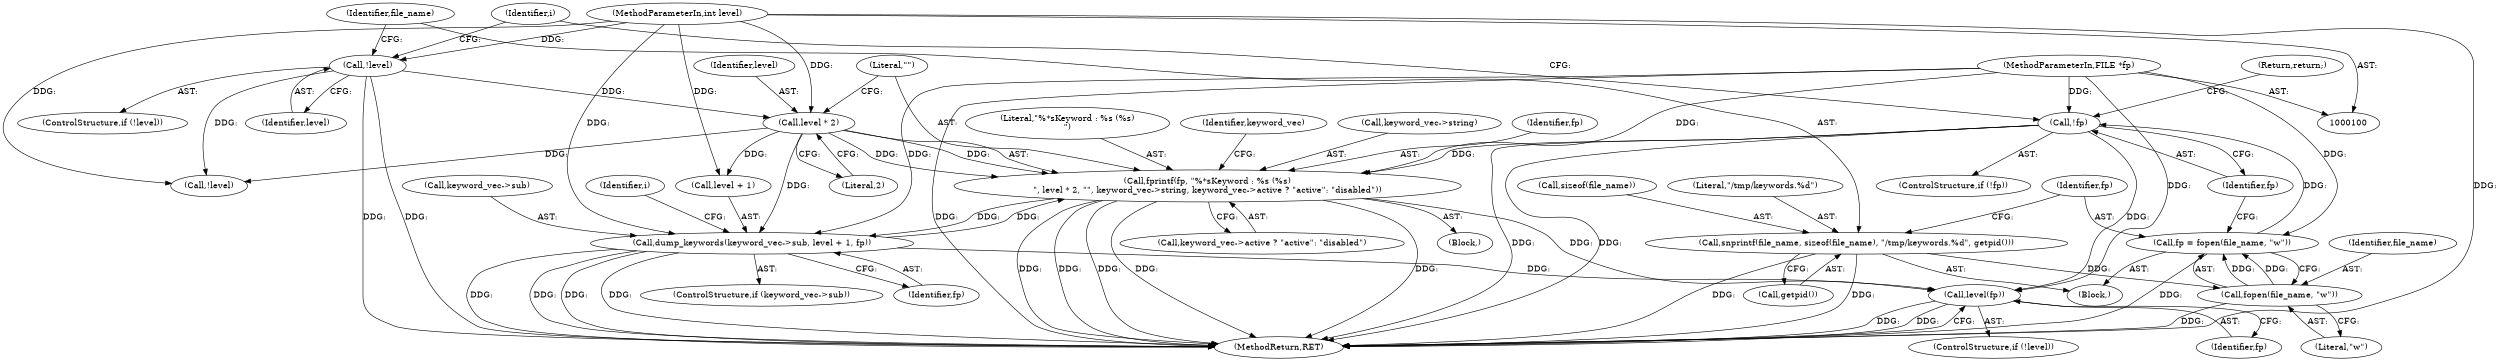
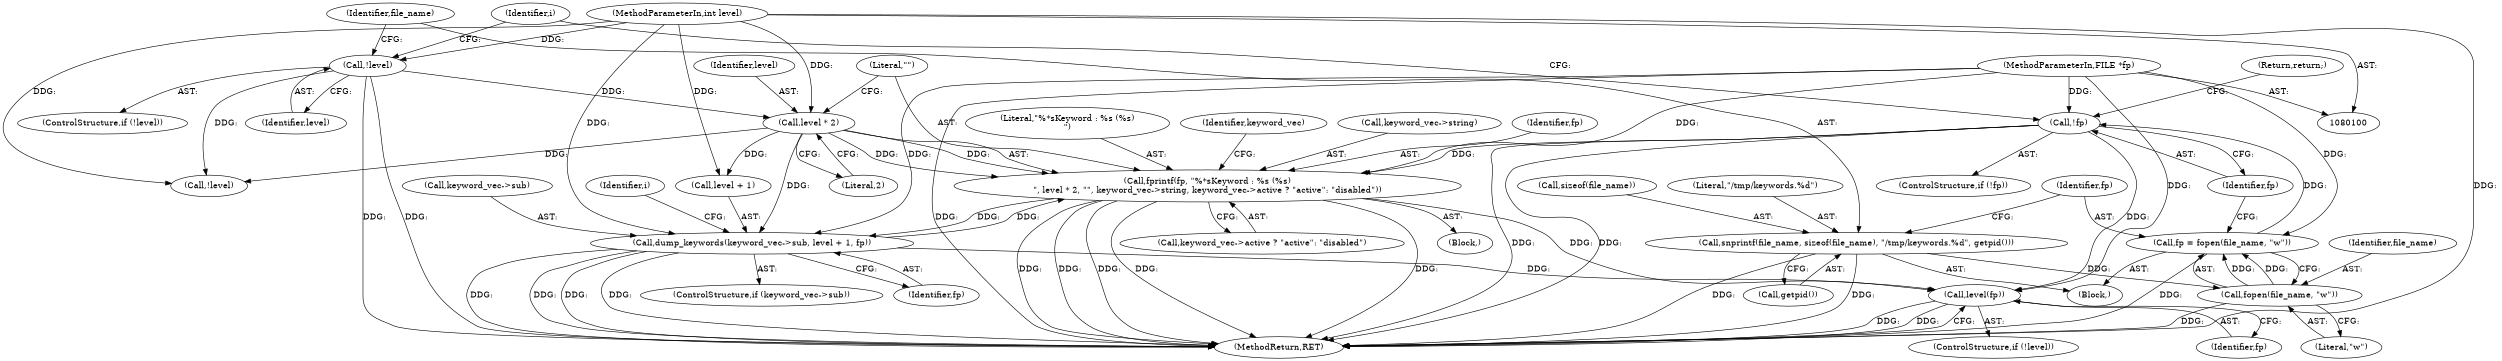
node "1000100": label "1000100" -> "1080100"
